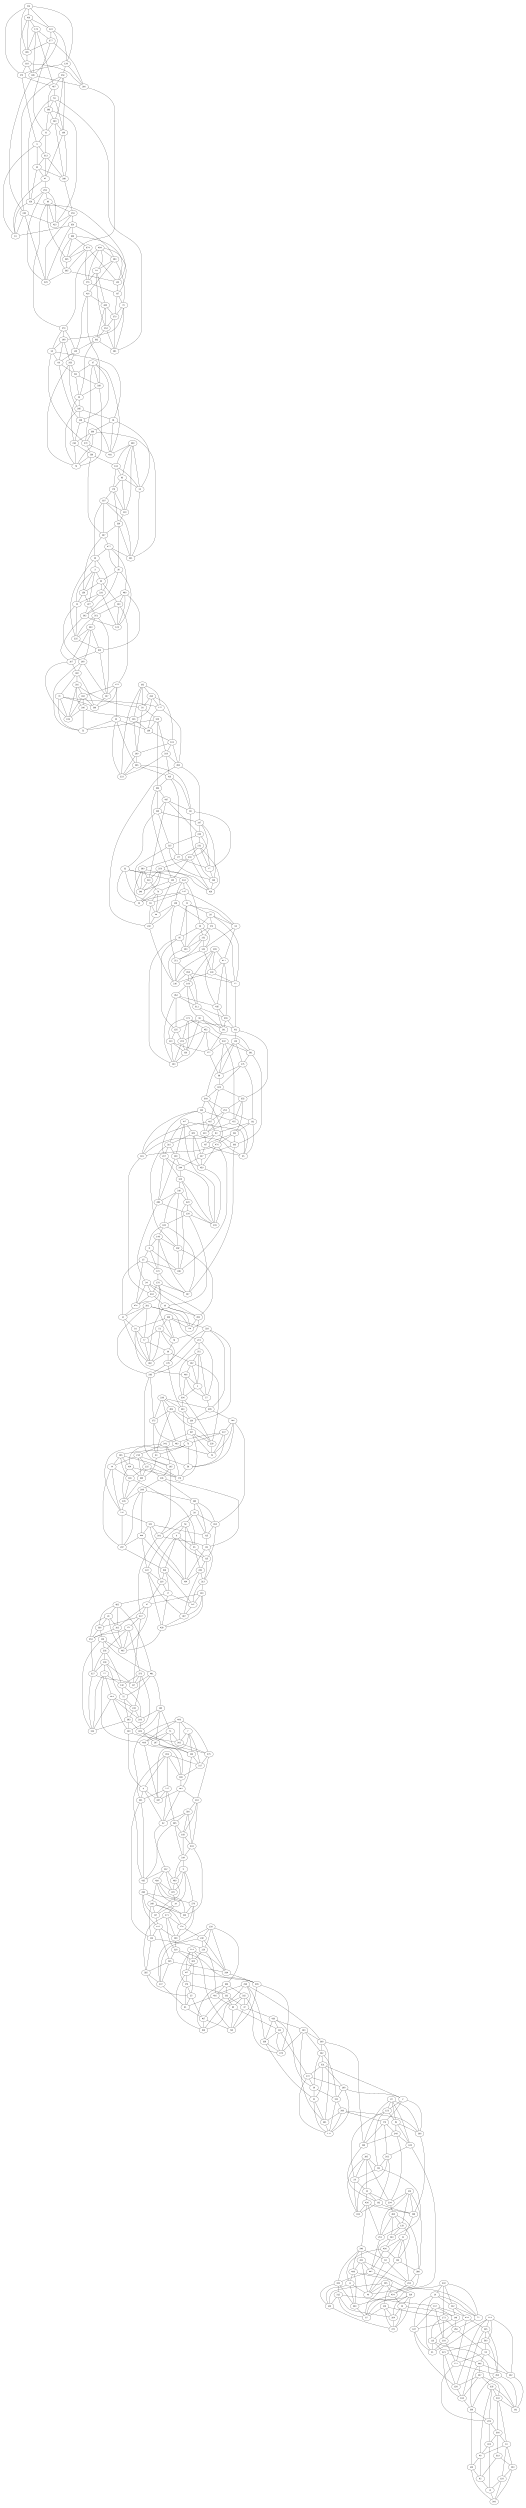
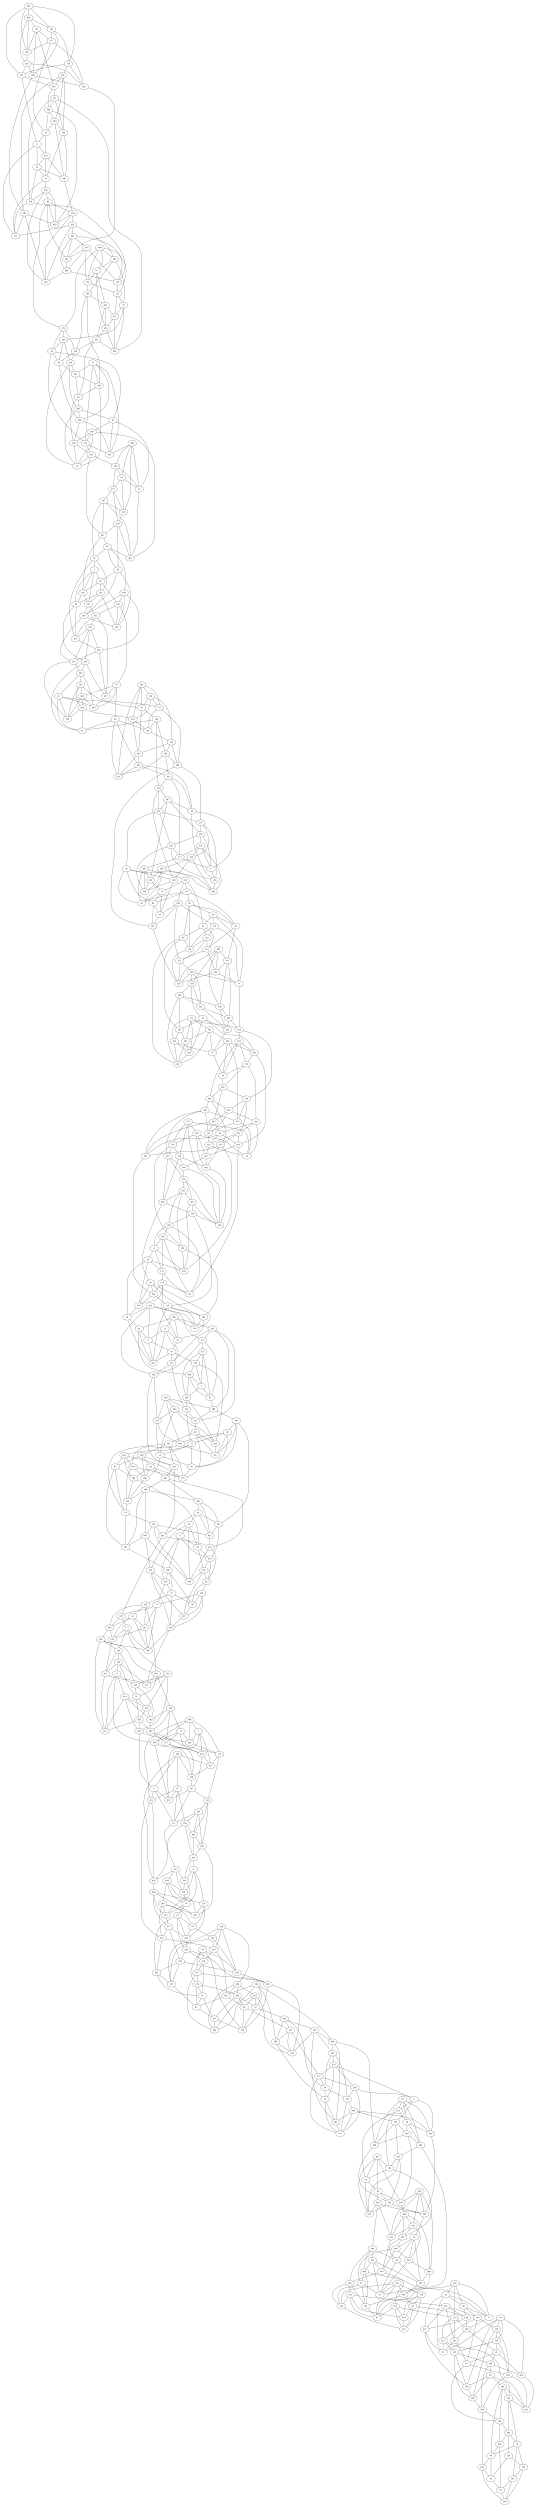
edge "347" -- "117": now "428" -- "117"
